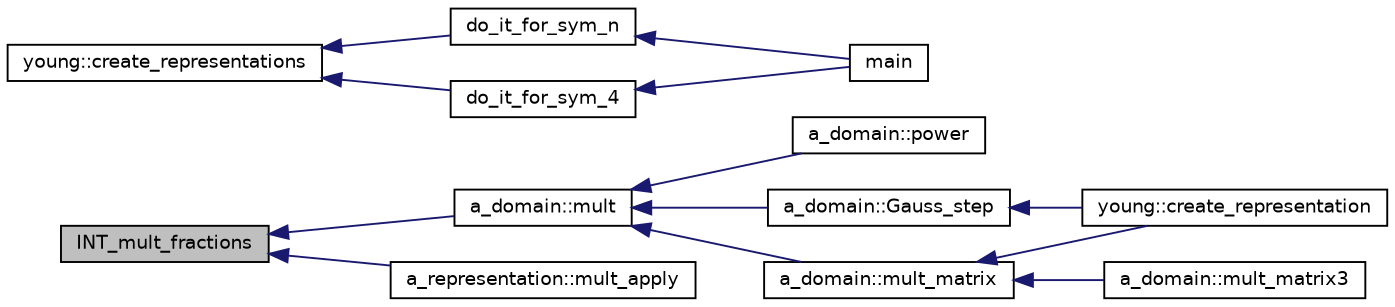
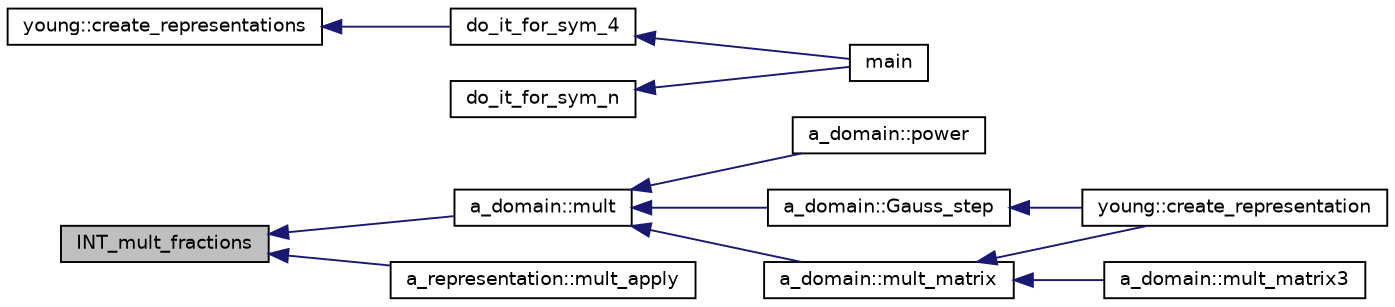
edge "do_it_for_sym_n" -> "young::create_representations": removed
